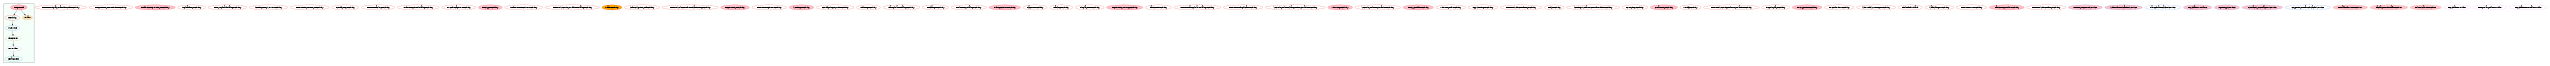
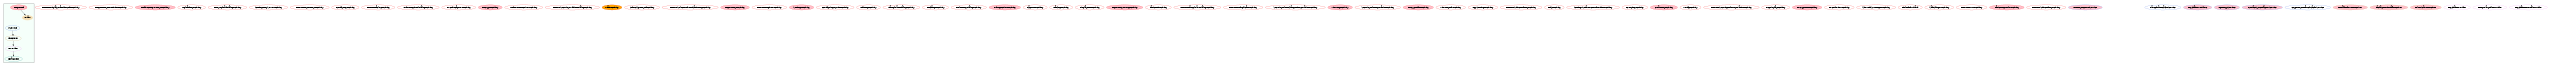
node "SshAuthenticationService": removed
node "_Activity": removed
